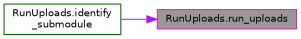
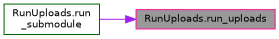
node "RunUploads.identify _submodule": label "RunUploads.identify _submodule" -> "RunUploads.run _submodule"
